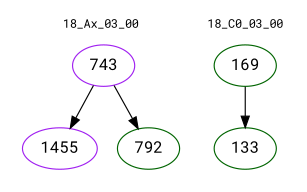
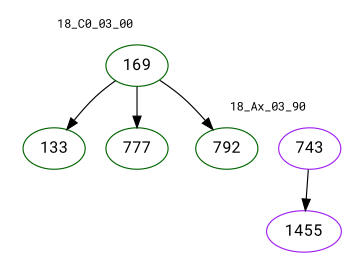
cluster "18_Ax_03_00": label "18_Ax_03_00" -> "18_Ax_03_90"
edge "743" -> "792": now "169" -> "792"
node "777": added
